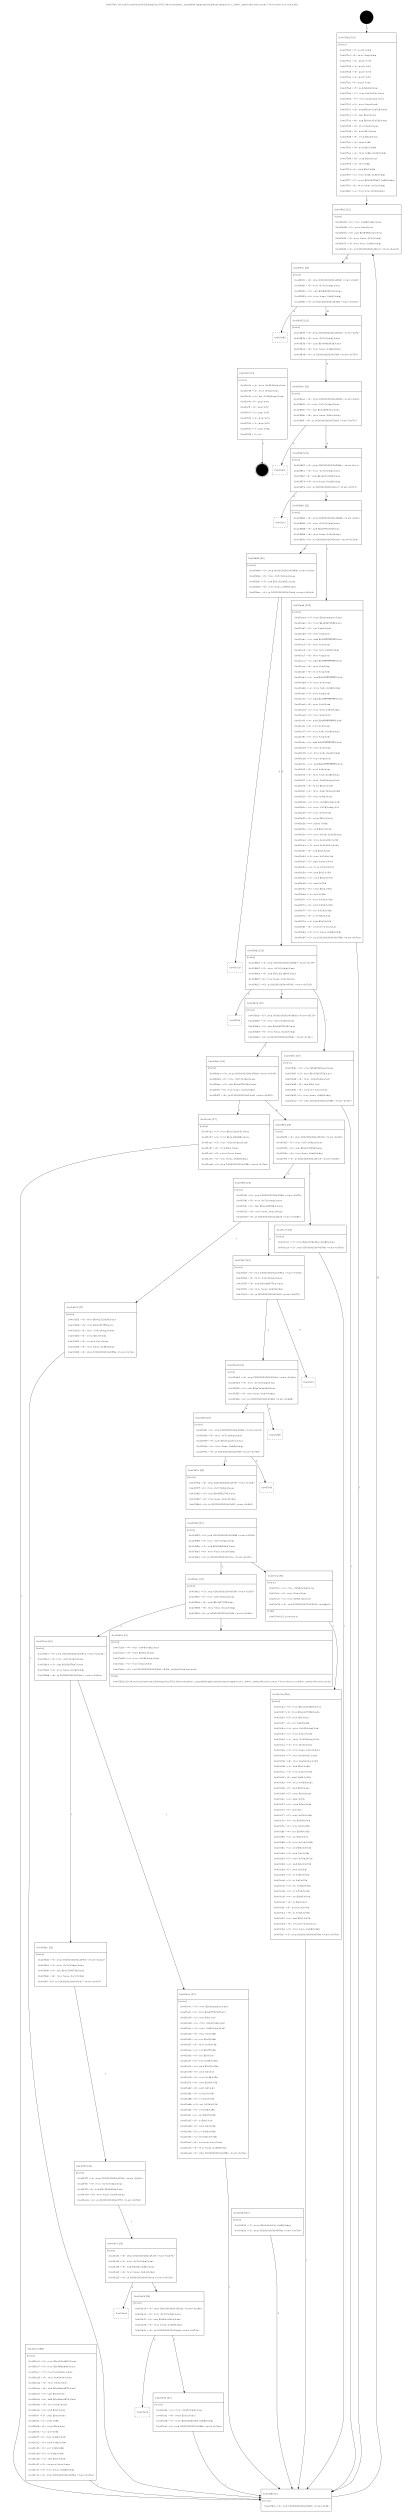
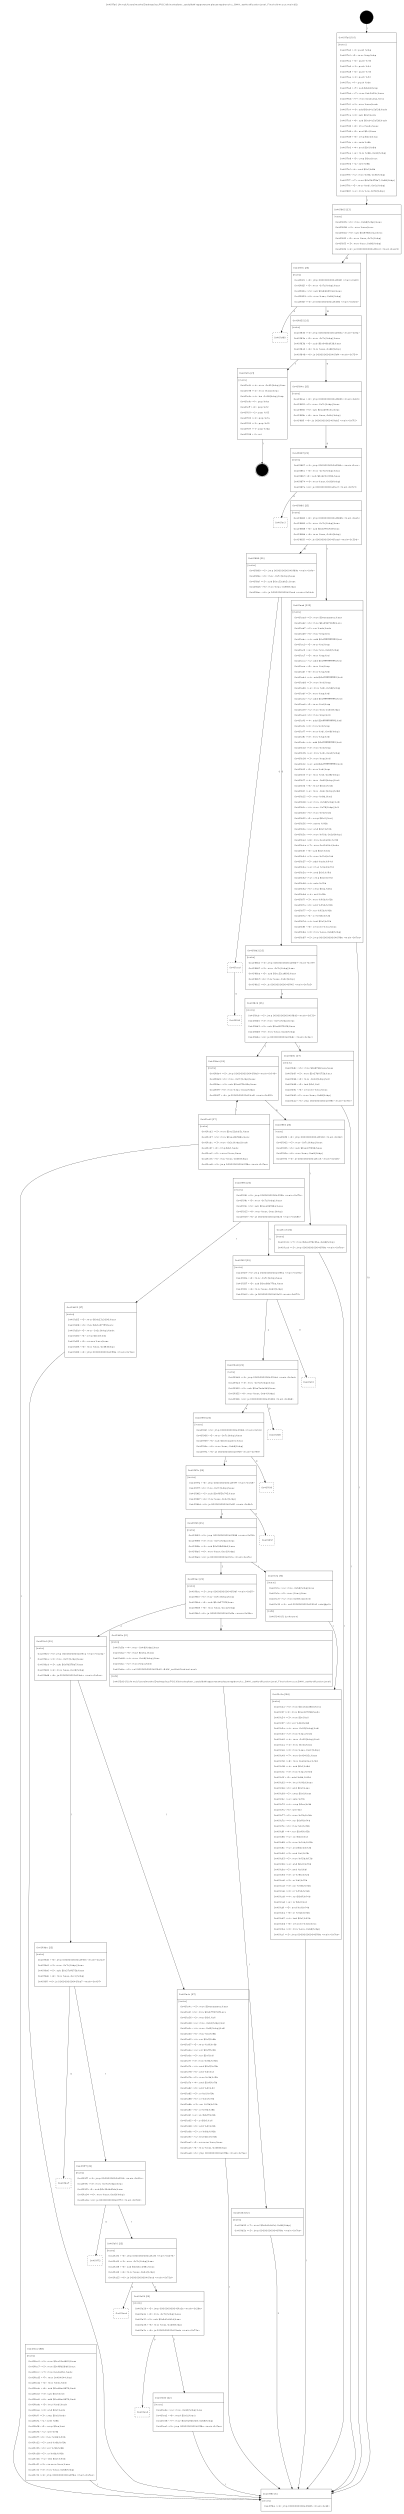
edge "0x401835 [25]" -> "0x401ef4 [21]": added, label "1"
node "0x401eb5": removed
edge "0x401867 [25]" -> "0x401880 [25]": removed, label "9"
edge "0x4018b2 [25]" -> "0x401f45": now "0x401ced" -> "0x401f45"
edge "0x4018b2 [25]" -> "0x401b8c [27]": now "0x4018cb [25]" -> "0x401b8c [27]"
edge "0x4018e4 [25]" -> "0x401cd2 [27]": reversed
edge "0x4018fd [25]" -> "0x401916 [25]": removed, label "5"
edge "0x401f8e [5]" -> "0x401805 [23]": reversed
edge "0x40197a [25]" -> "0x401993 [25]": added, label "4"
node "0x401d5f": added
edge "0x401d3e [21]" -> "0x401d53 [12]": added, label "1"
node "0x401ba7": added
node "0x401f72": added
